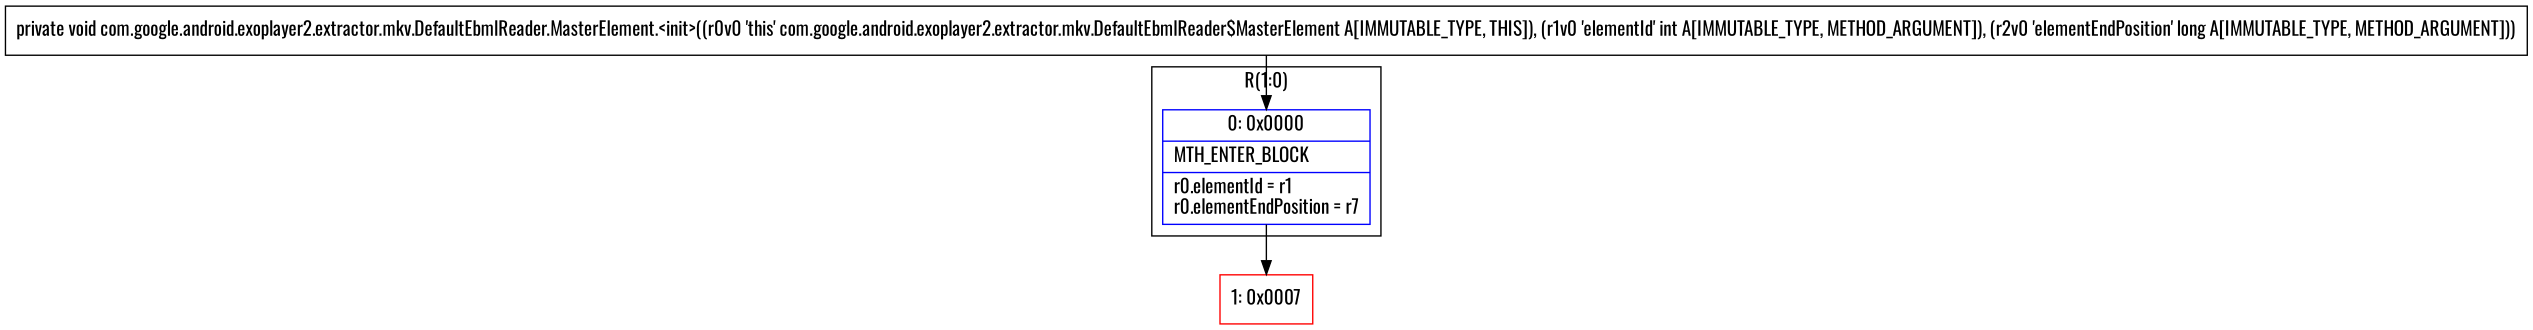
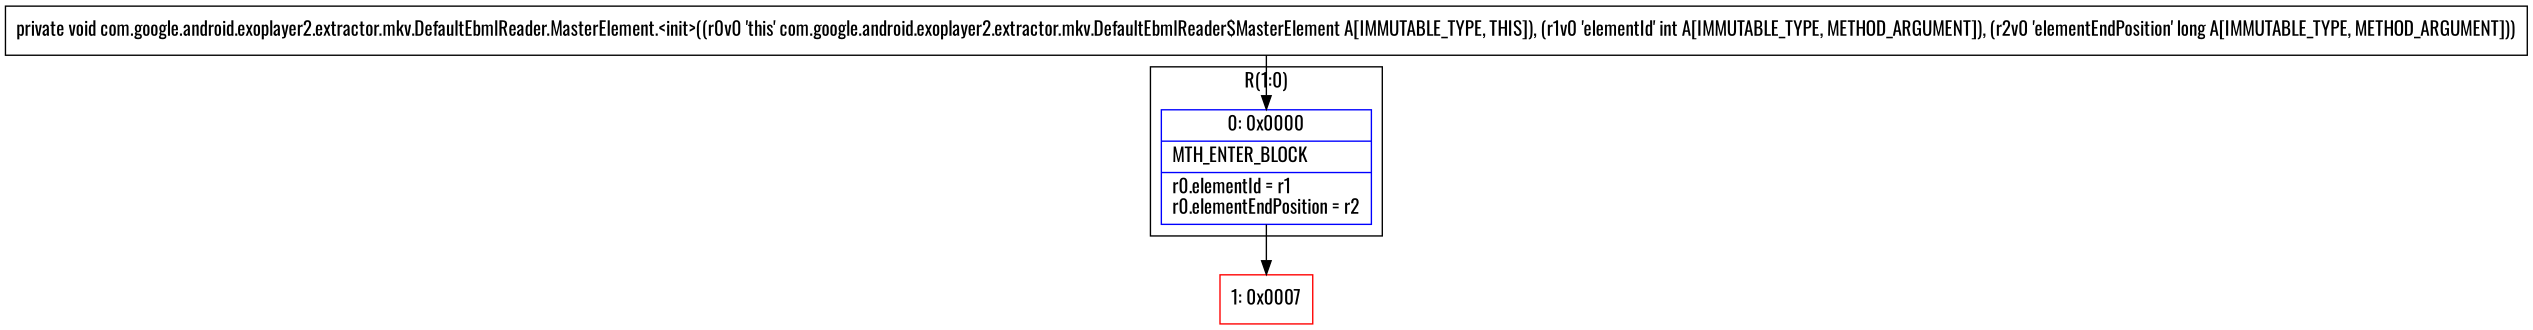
node "0: 0x0000": text "r0.elementEndPosition = r7" -> "r0.elementEndPosition = r2"
